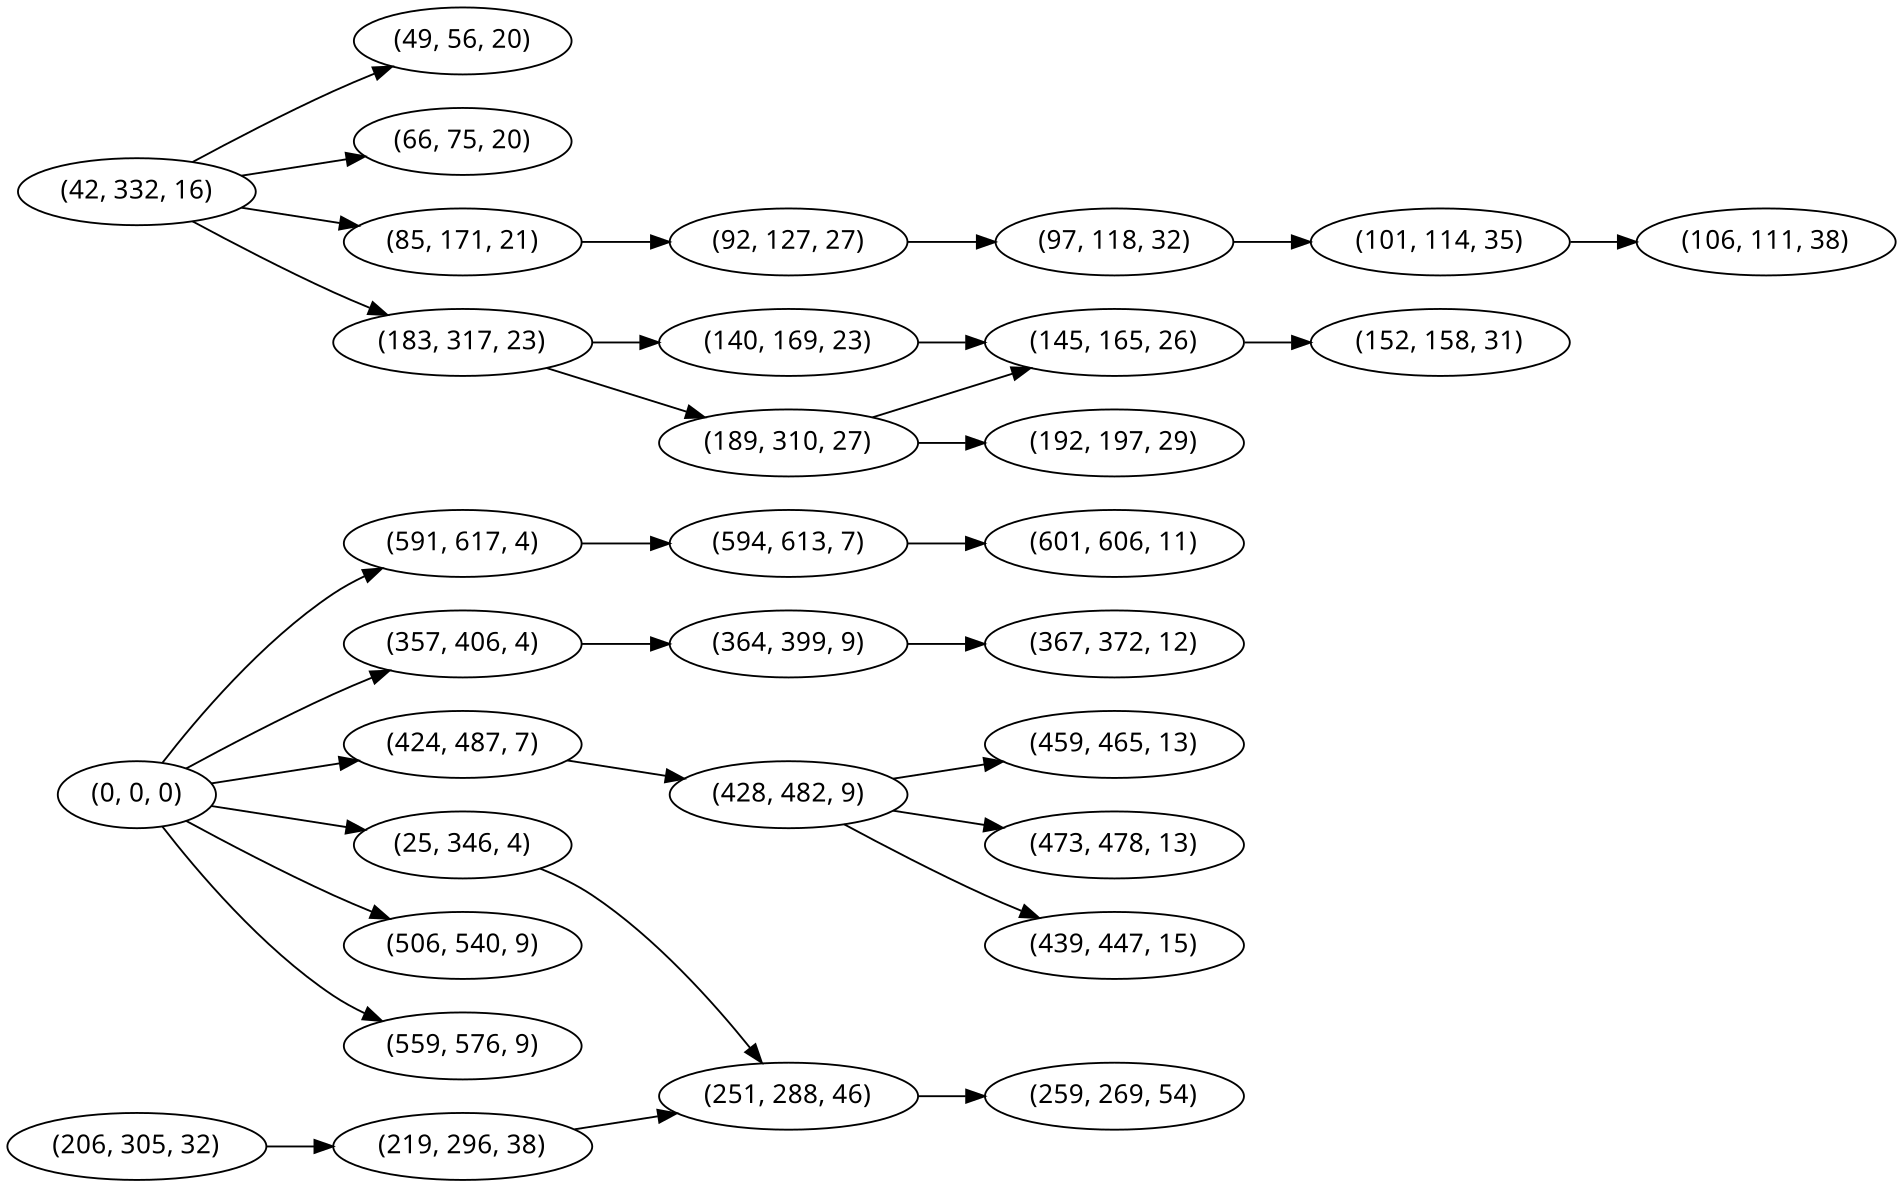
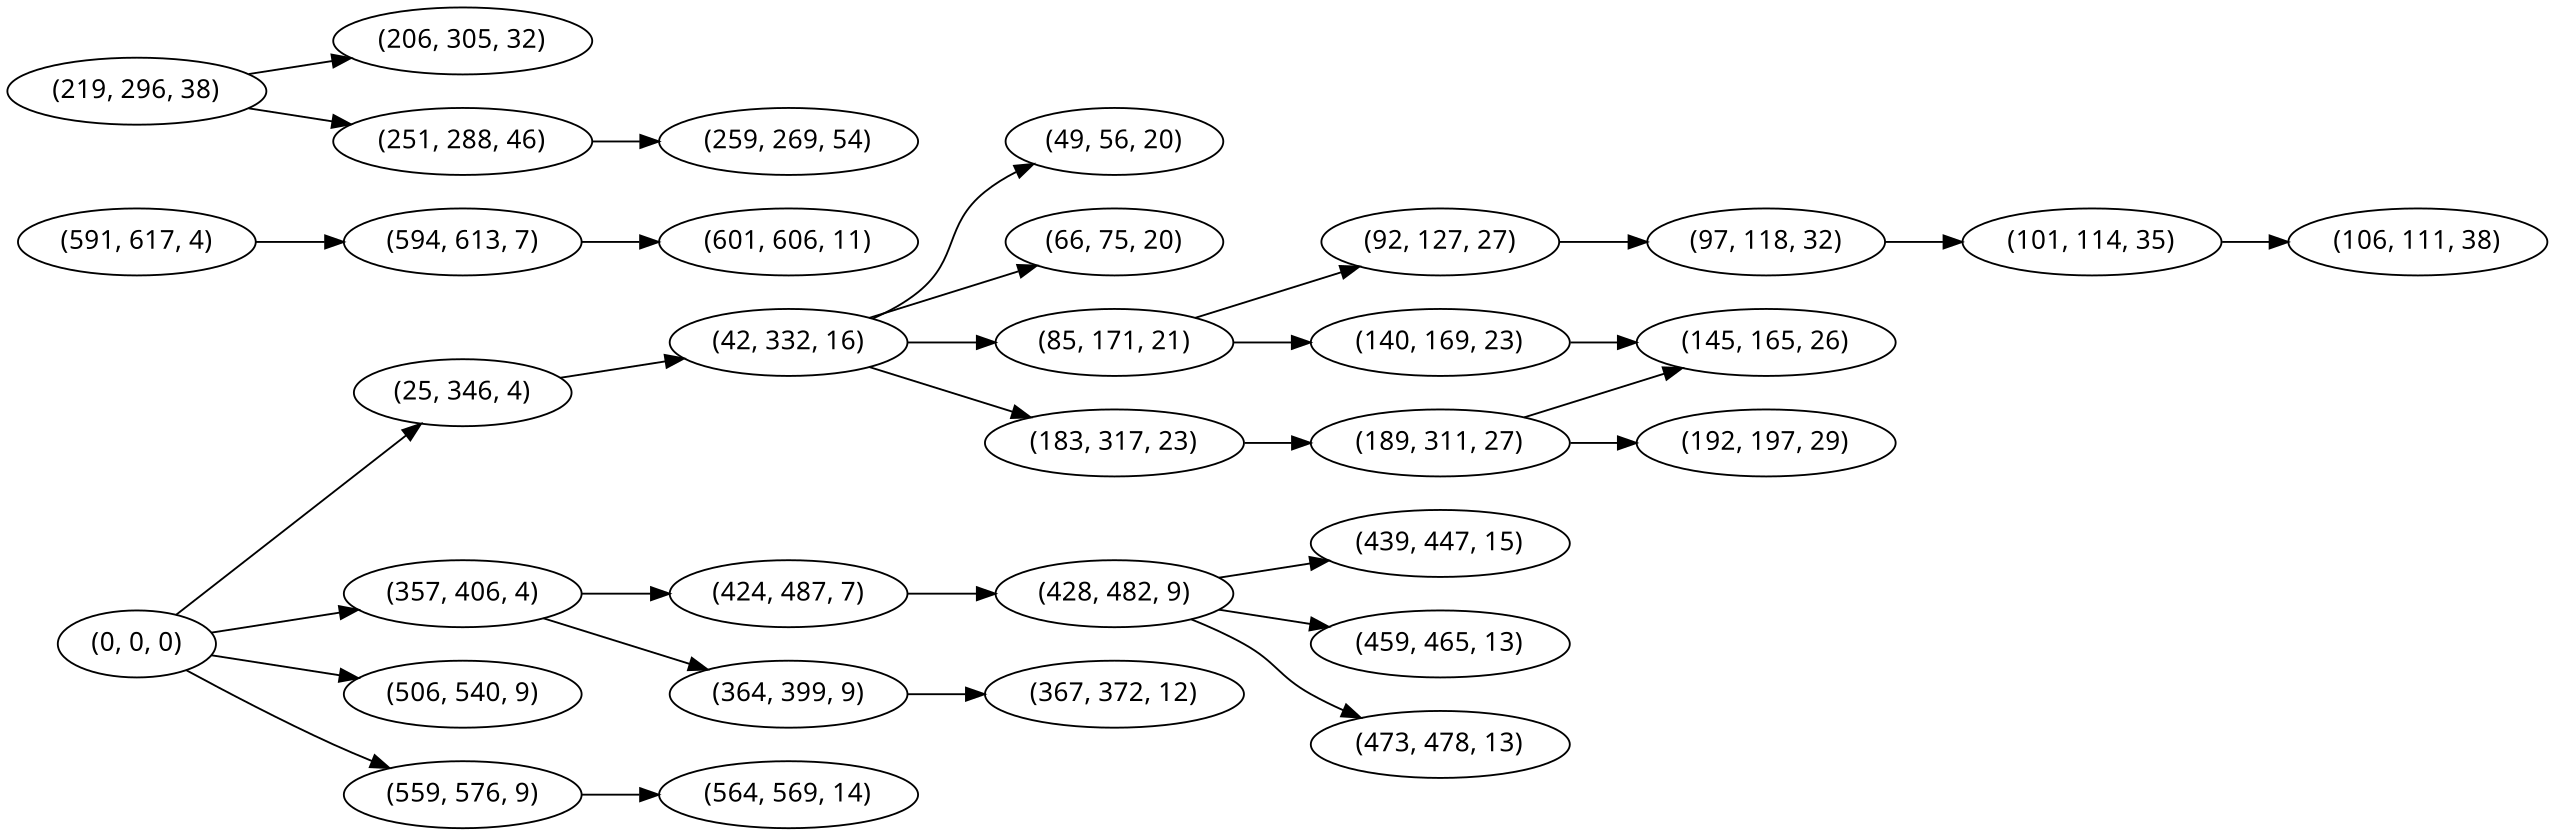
edge "(183, 317, 23)" -> "(140, 169, 23)": now "(85, 171, 21)" -> "(140, 169, 23)"
node "(152, 158, 31)": removed
node "(189, 310, 27)": label "(189, 310, 27)" -> "(189, 311, 27)"
edge "(0, 0, 0)" -> "(591, 617, 4)": removed
edge "(0, 0, 0)" -> "(424, 487, 7)": now "(357, 406, 4)" -> "(424, 487, 7)"
node "(564, 569, 14)": added
edge "(25, 346, 4)" -> "(251, 288, 46)": now "(25, 346, 4)" -> "(42, 332, 16)"
edge "(206, 305, 32)" -> "(219, 296, 38)": reversed
